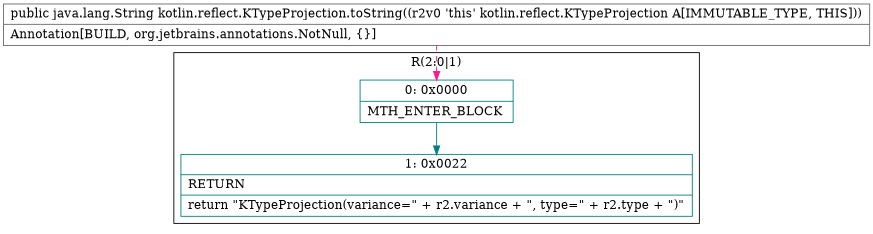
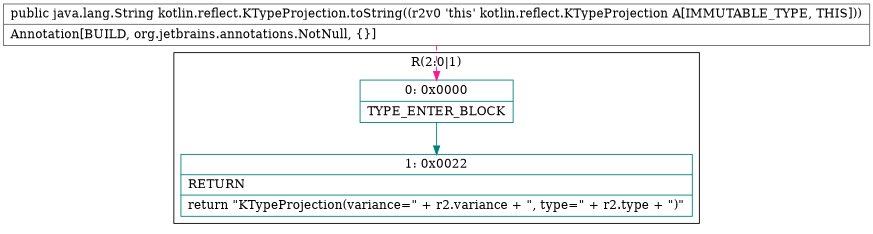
node "0: 0x0000": text "MTH_ENTER_BLOCK" -> "TYPE_ENTER_BLOCK"
